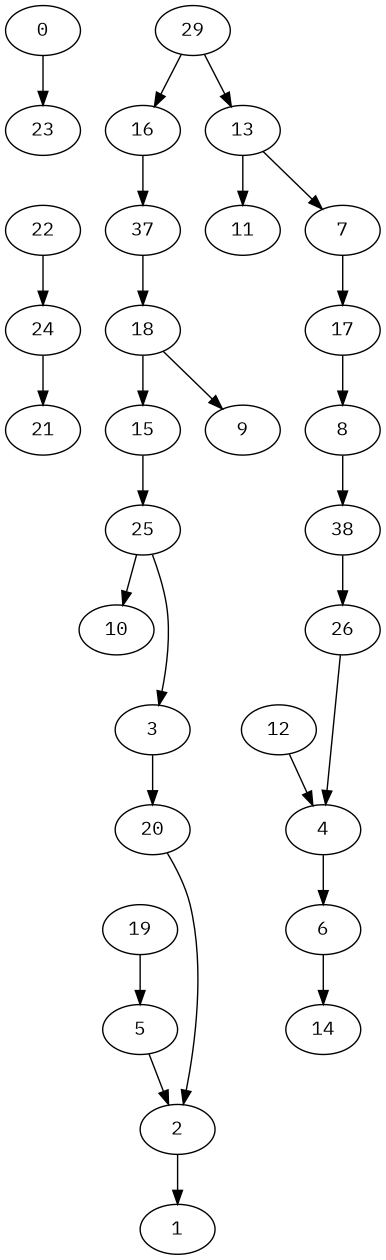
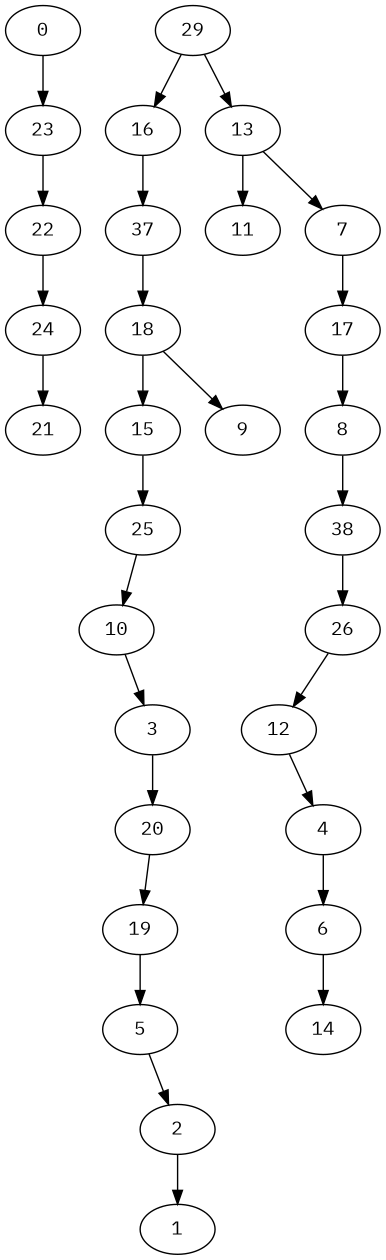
edge "23" -> "22": added
edge "25" -> "3": now "10" -> "3"
edge "26" -> "4": now "26" -> "12"
edge "20" -> "2": now "20" -> "19"
